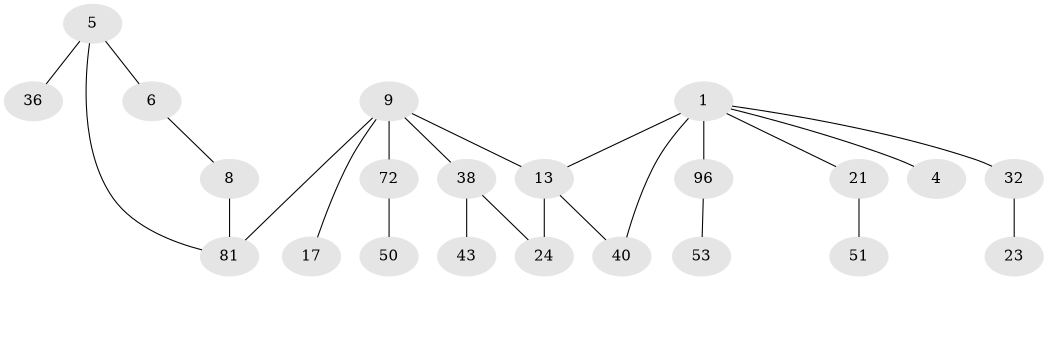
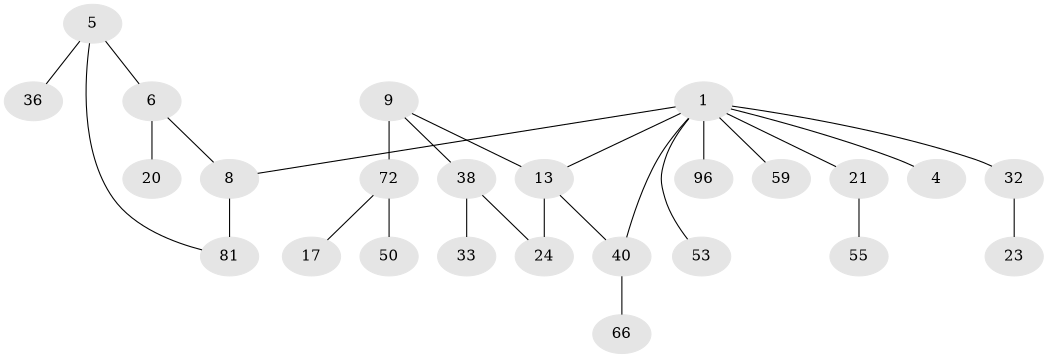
edge "1" -- "8": added
edge "9" -- "17": now "72" -- "17"
node "20": added
edge "9" -- "81": removed
node "59": added
edge "96" -- "53": now "1" -- "53"
node "43": label "43" -> "33"
node "51": label "51" -> "55"
node "66": added
